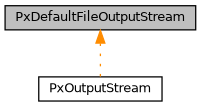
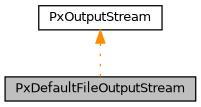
edge "PxOutputStream" -> "PxDefaultFileOutputStream": reversed
